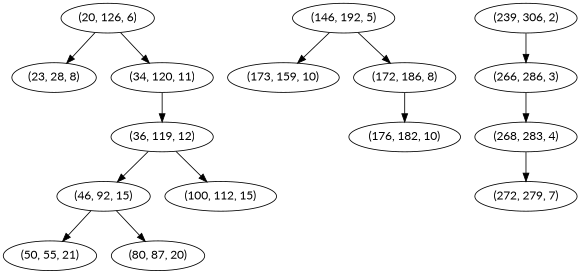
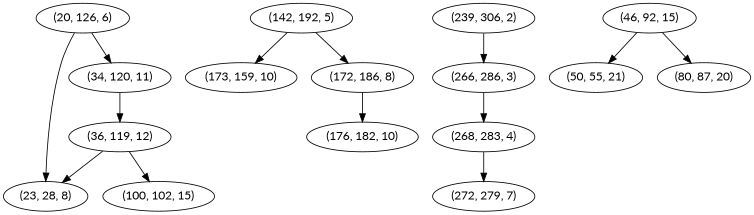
node "(146, 192, 5)": label "(146, 192, 5)" -> "(142, 192, 5)"
edge "(36, 119, 12)" -> "(46, 92, 15)": now "(36, 119, 12)" -> "(23, 28, 8)"
node "(100, 112, 15)": label "(100, 112, 15)" -> "(100, 102, 15)"
